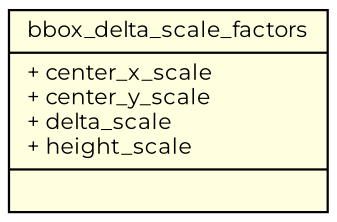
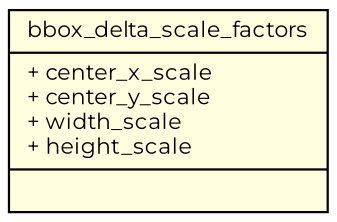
node "bbox_delta_scale_factors": text "+ delta_scale" -> "+ width_scale"
